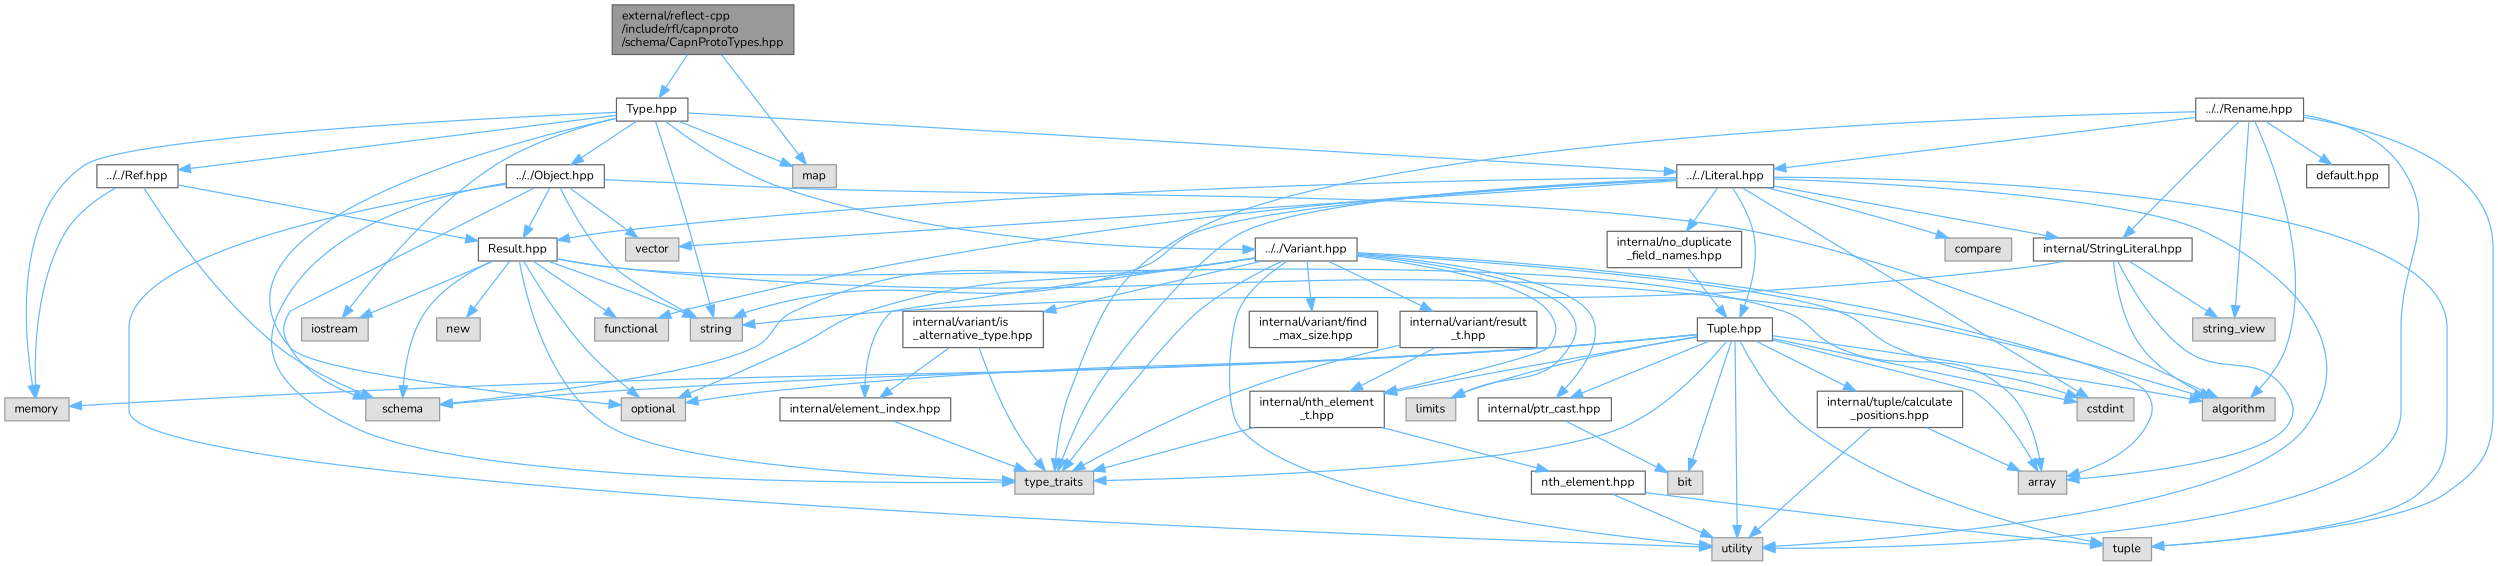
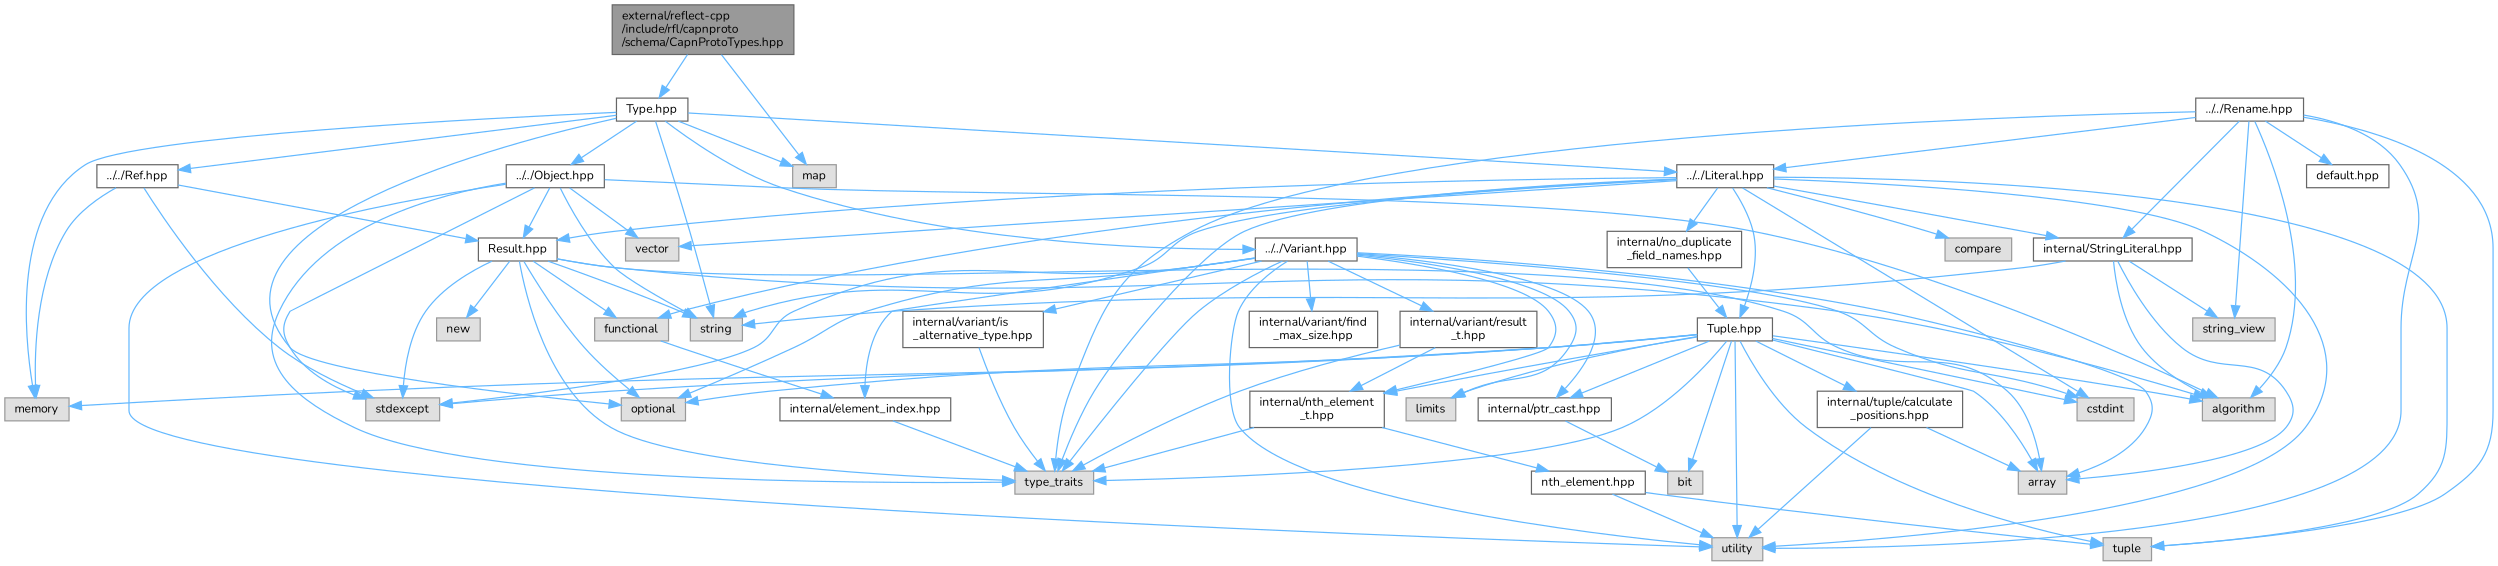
node "iostream": removed
edge "internal/variant/is _alternative_type.hpp" -> "internal/element_index.hpp": now "functional" -> "internal/element_index.hpp"
node "schema": label "schema" -> "stdexcept"
